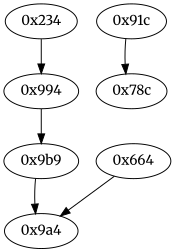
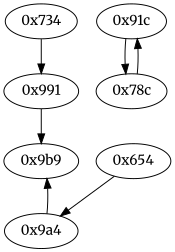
node "0x234": label "0x234" -> "0x734"
edge "0x78c" -> "0x91c": added
node "0x994": label "0x994" -> "0x991"
node "0x664": label "0x664" -> "0x654"
edge "0x9b9" -> "0x9a4": reversed
